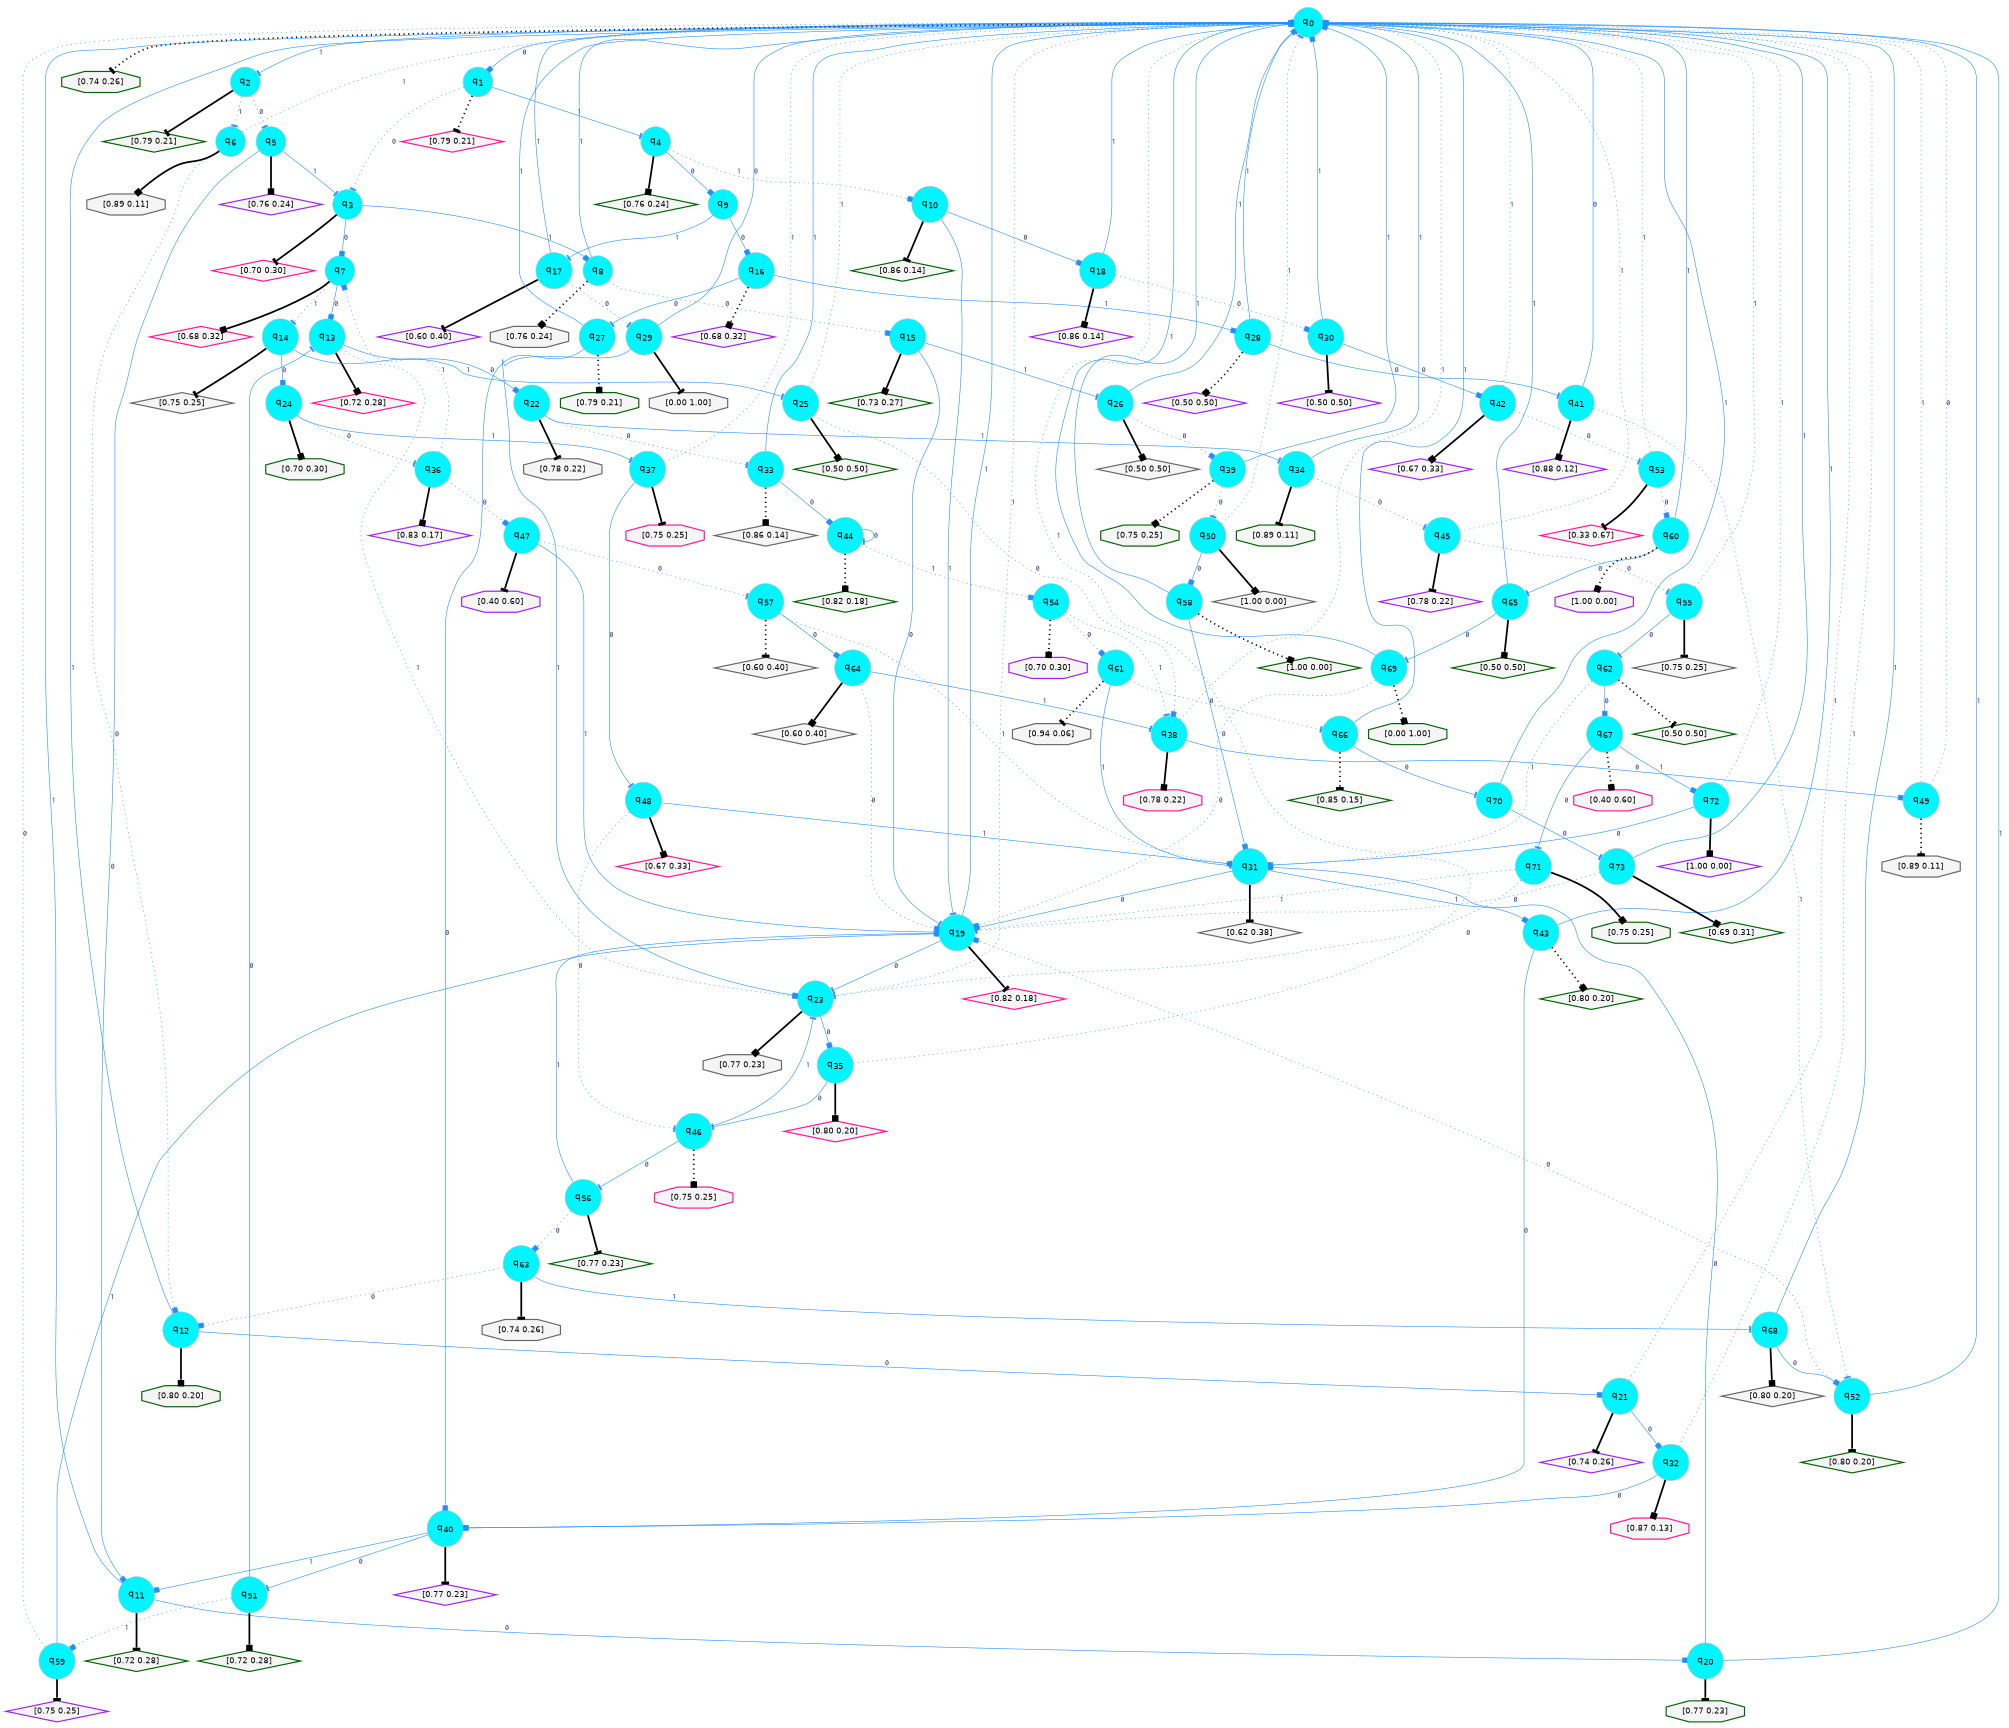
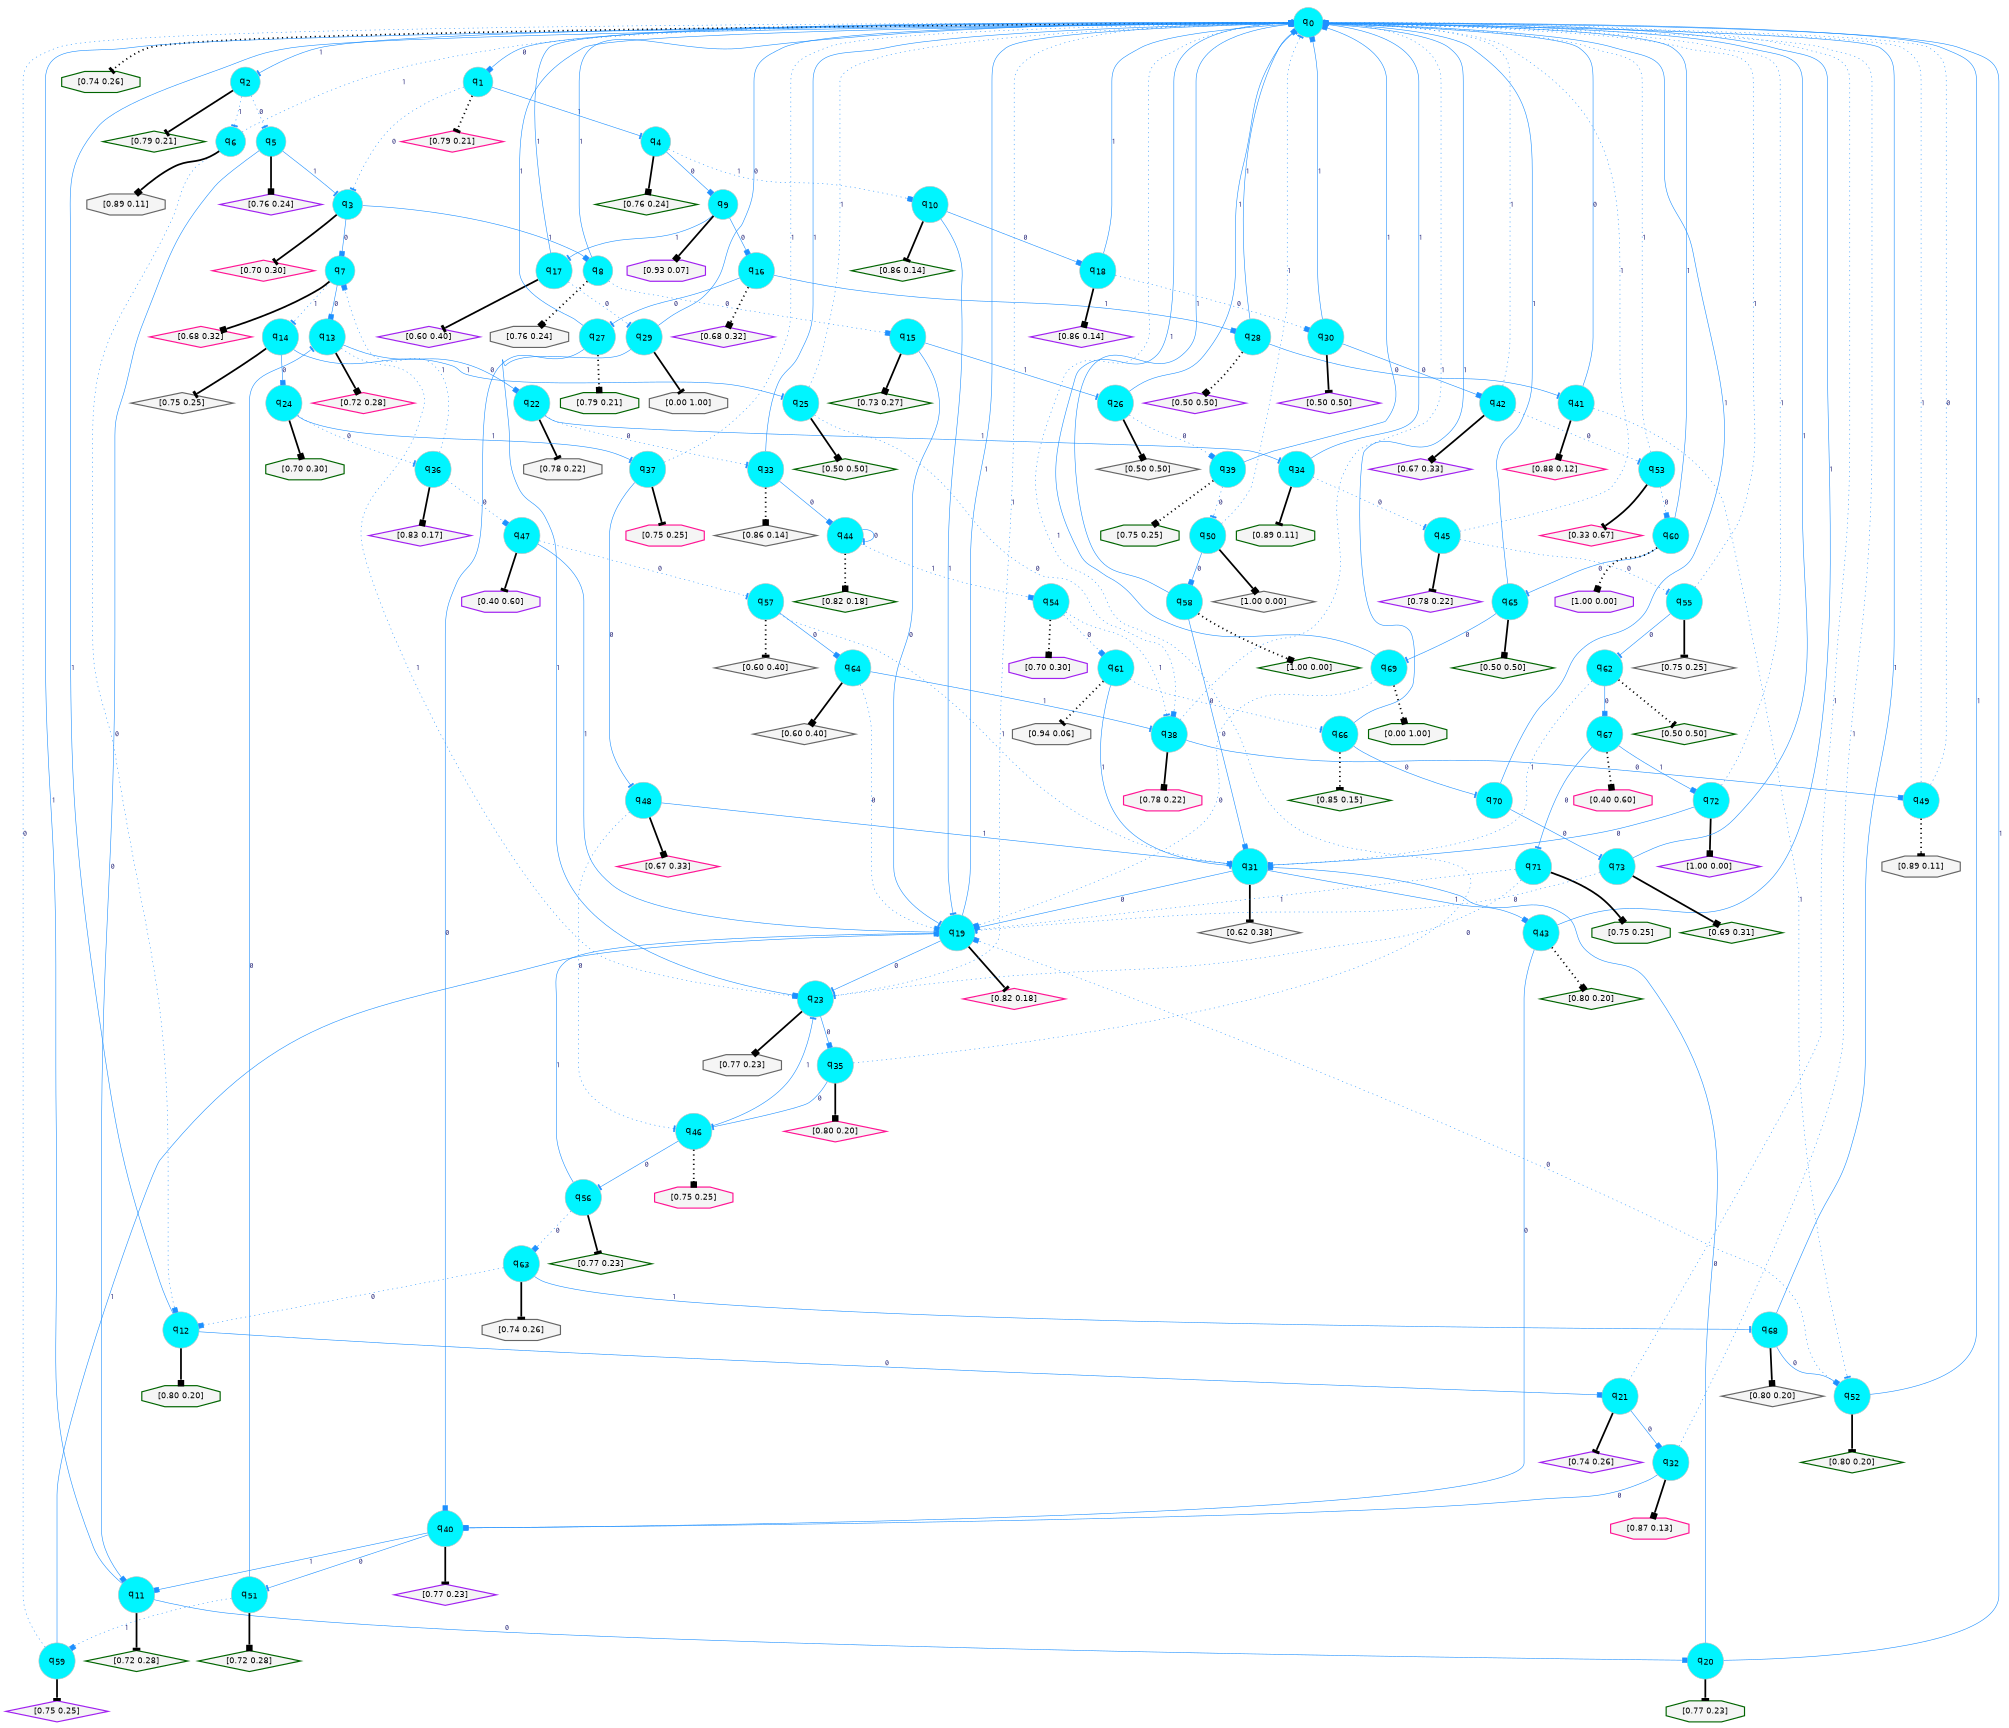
node "[0.93 0.07]": added
node "[0.88 0.12]": color purple -> deeppink
